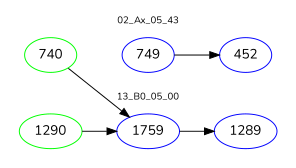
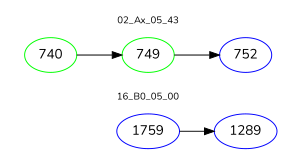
node "749": color blue -> green
node "452": label "452" -> "752"
edge "740" -> "1759": now "740" -> "749"
cluster "13_B0_05_00": label "13_B0_05_00" -> "16_B0_05_00"
node "1290": removed
